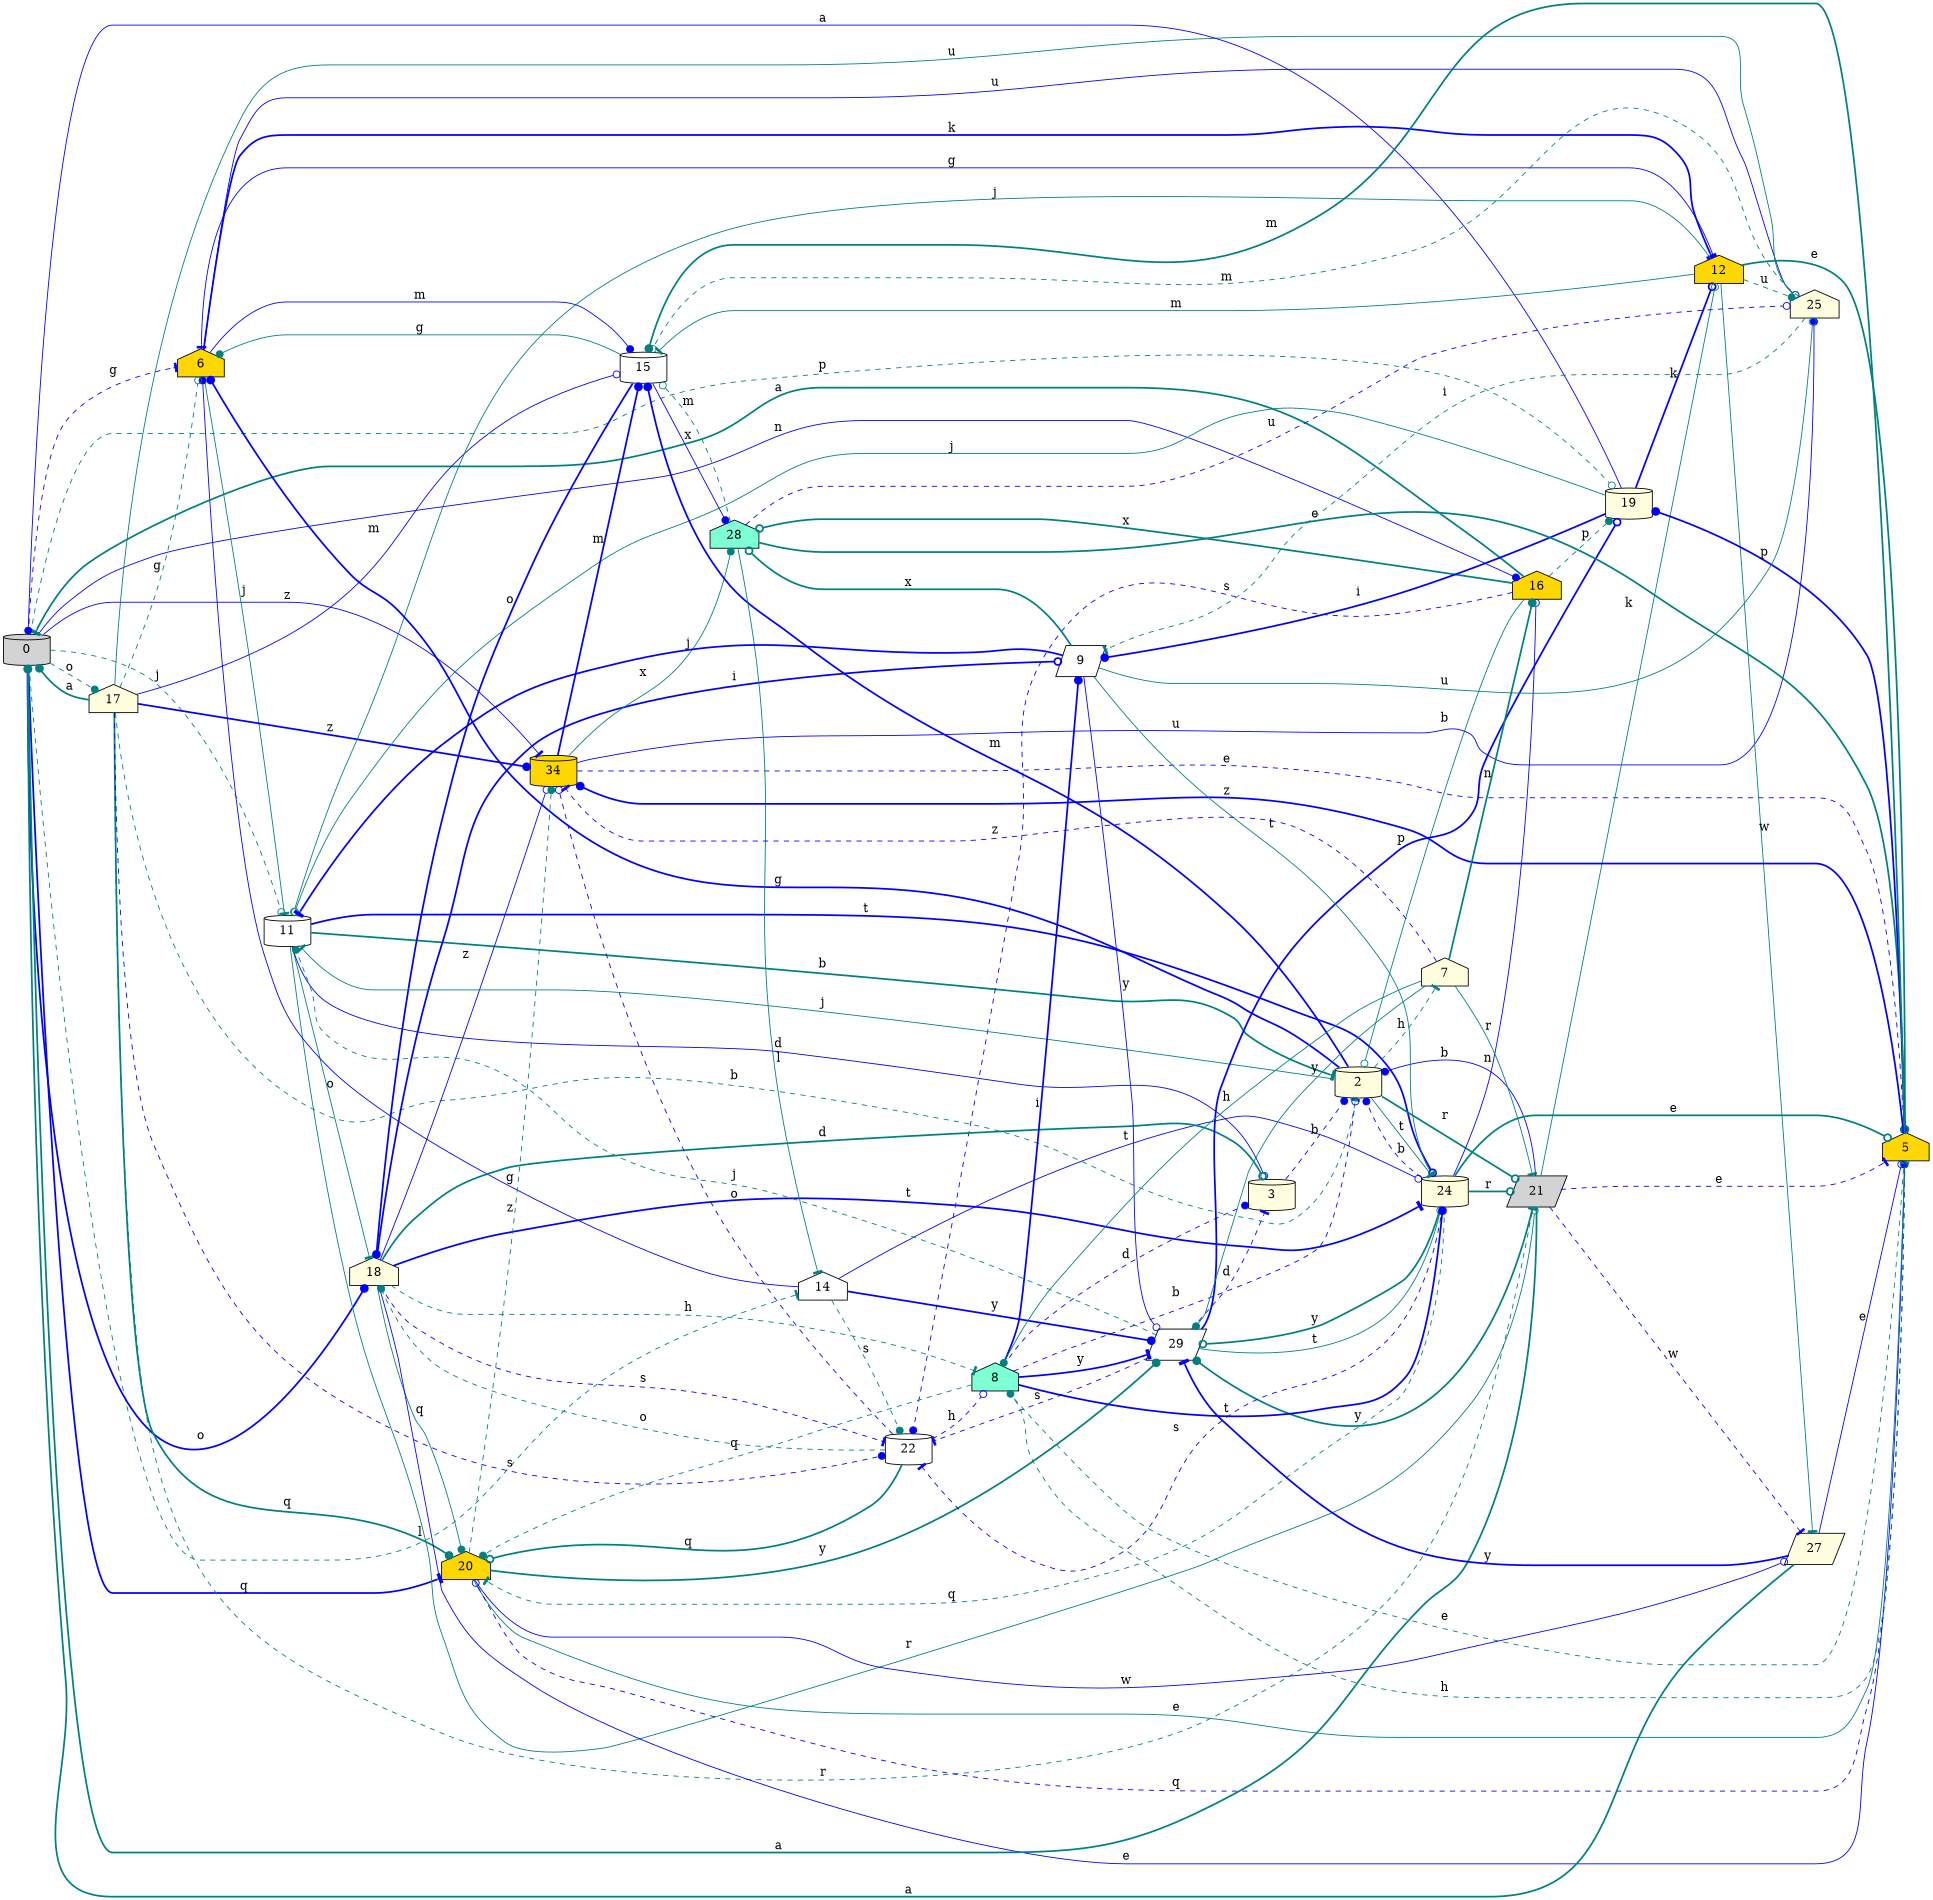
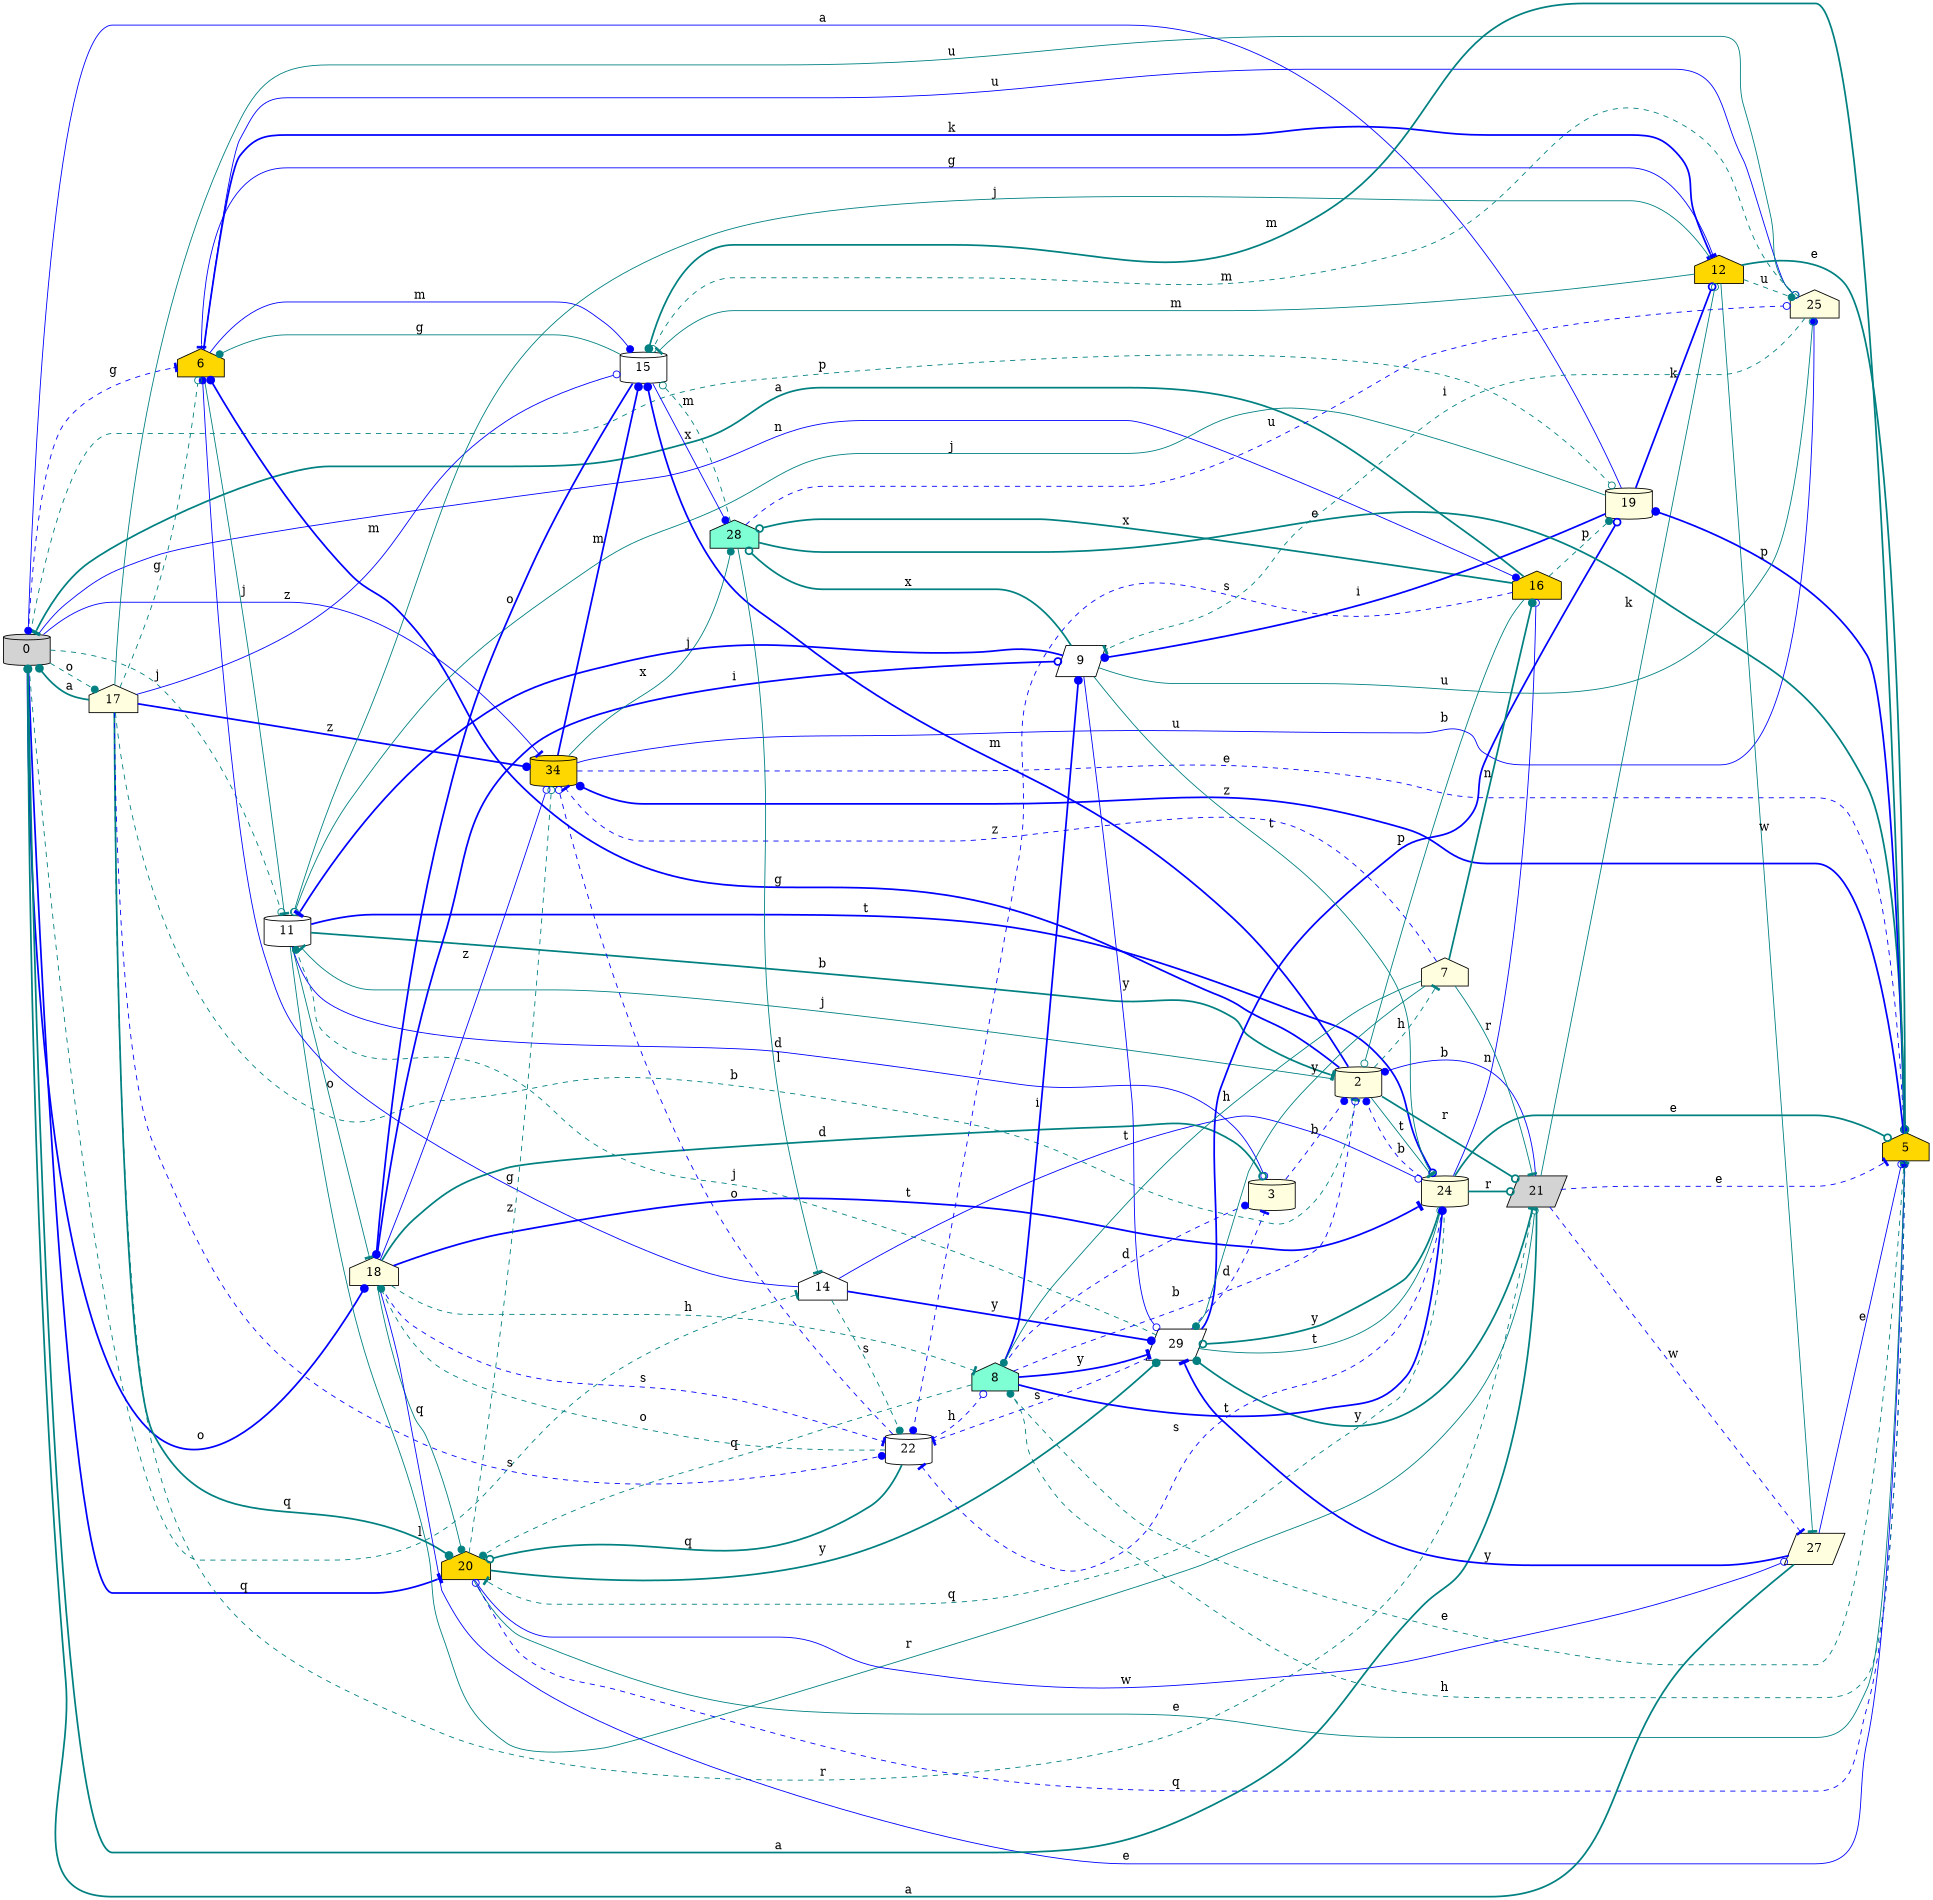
edge "20" -> "34": arrowhead dot -> odot
